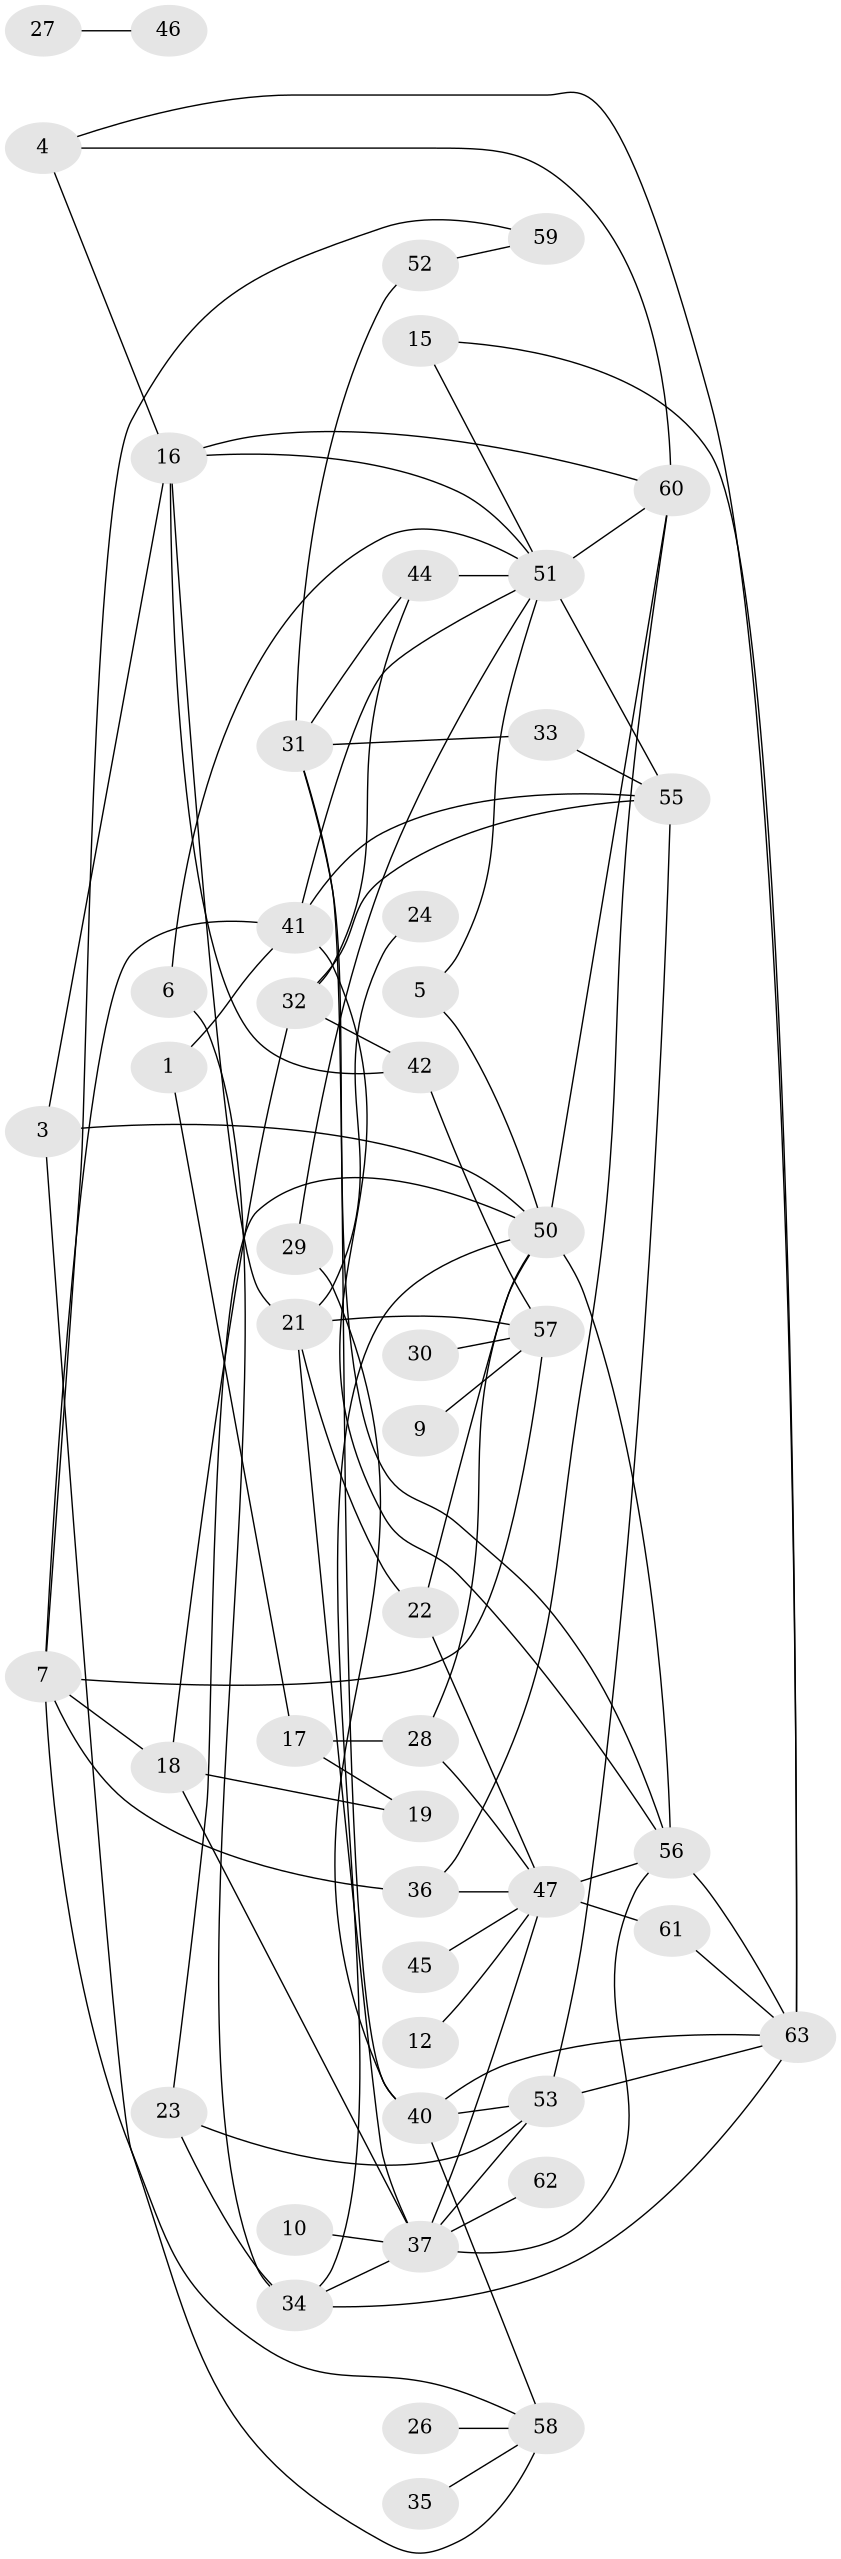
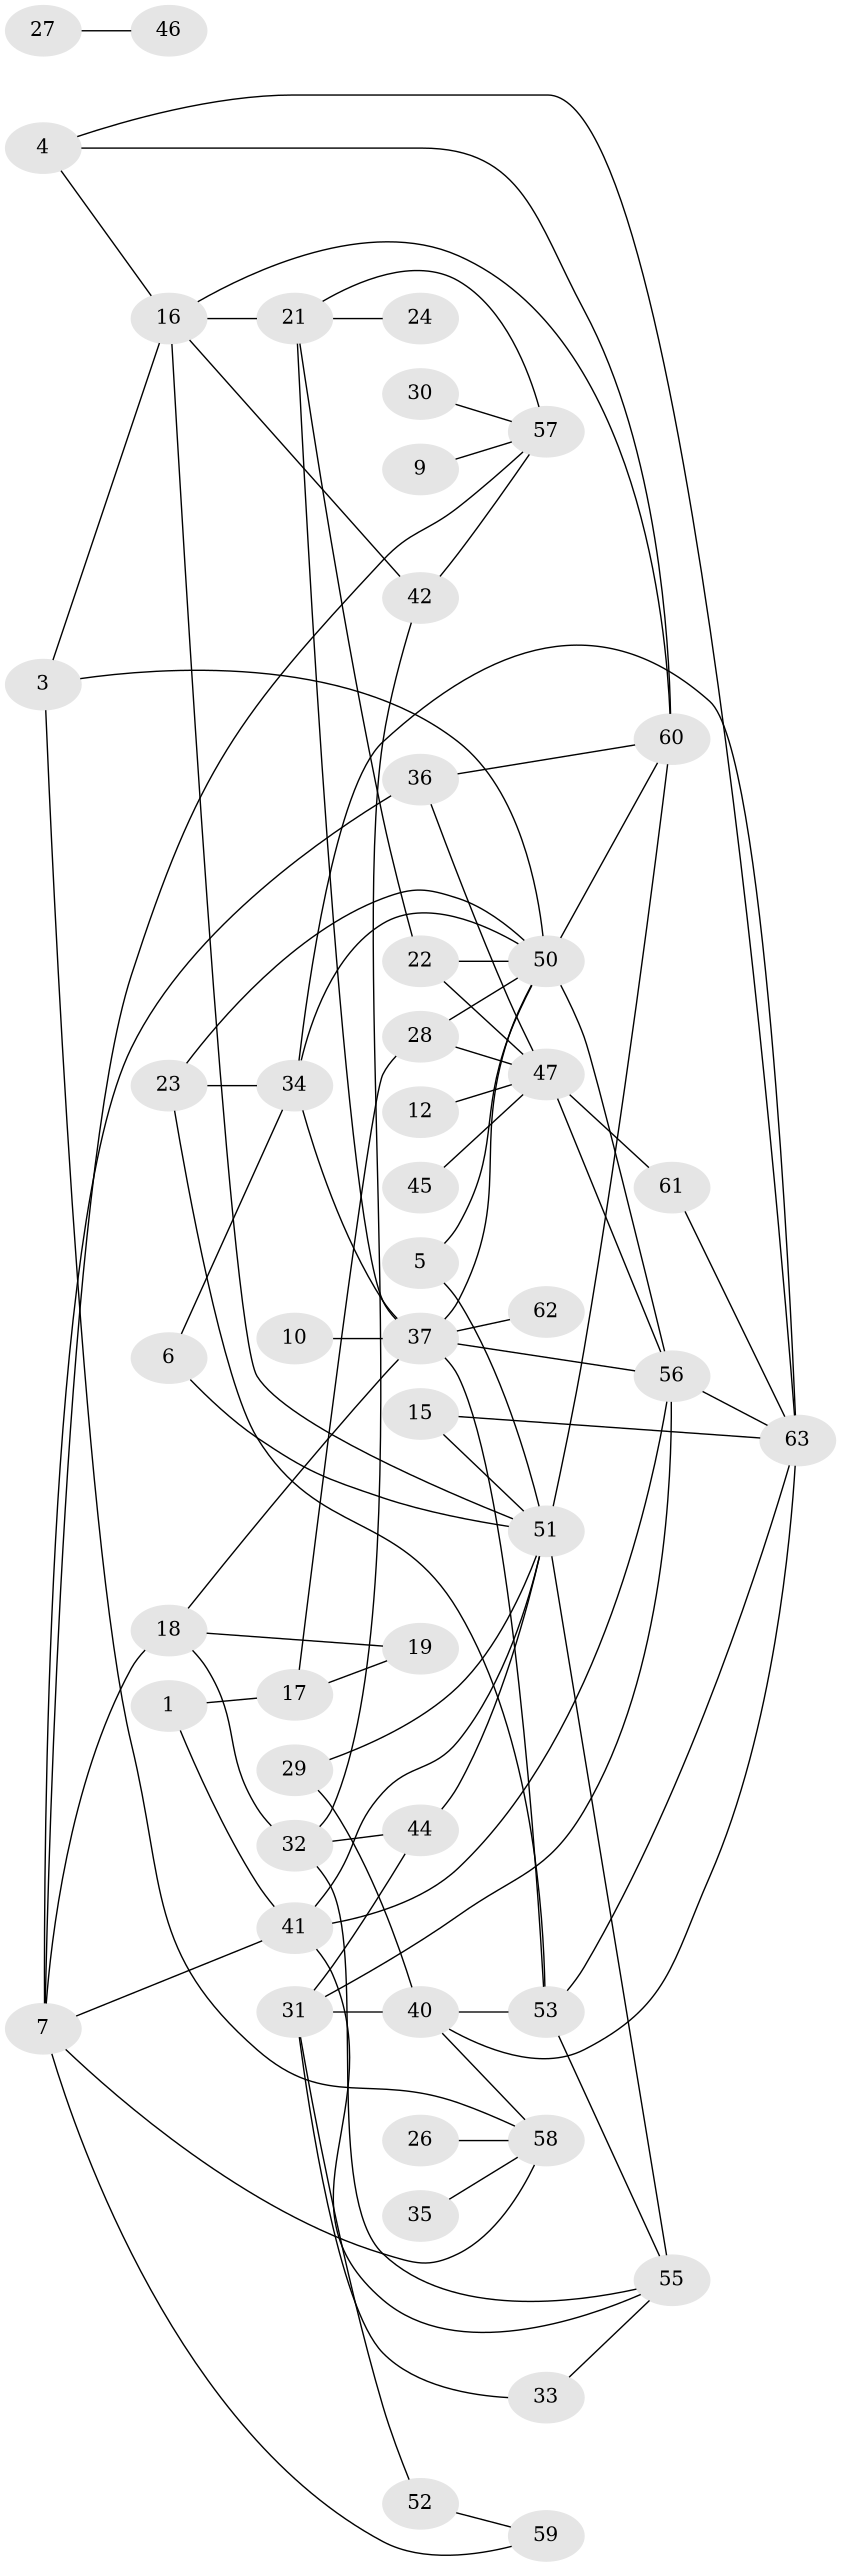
edge "47" -- "37": now "50" -- "37"
